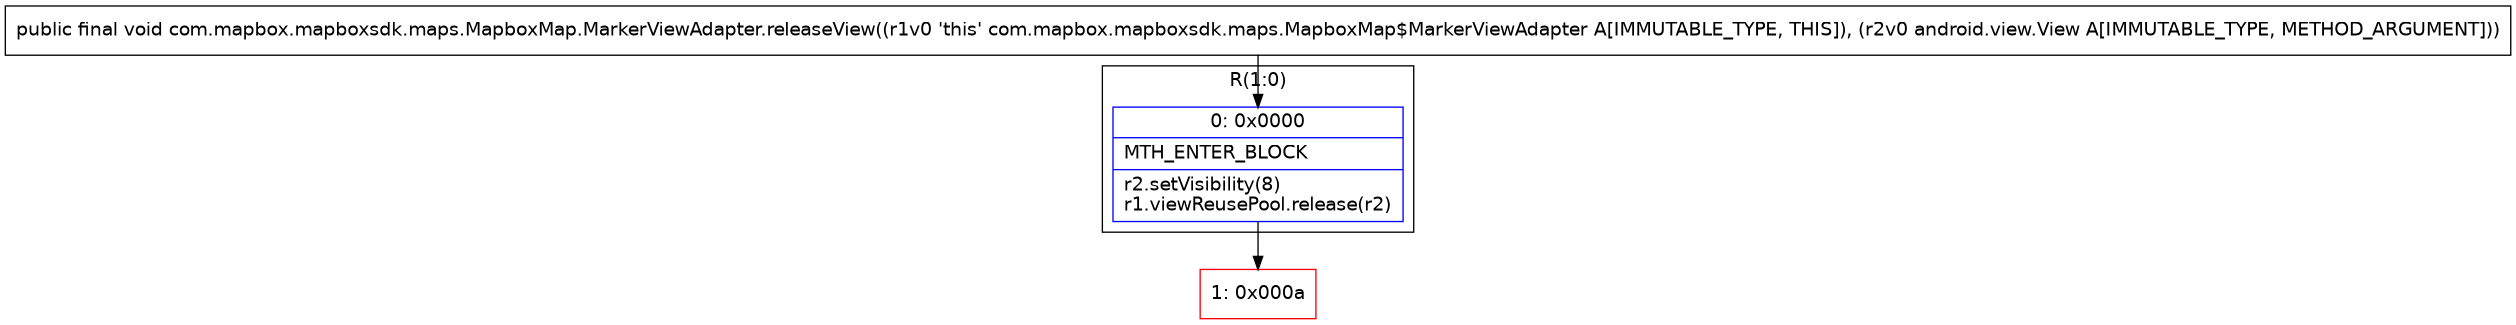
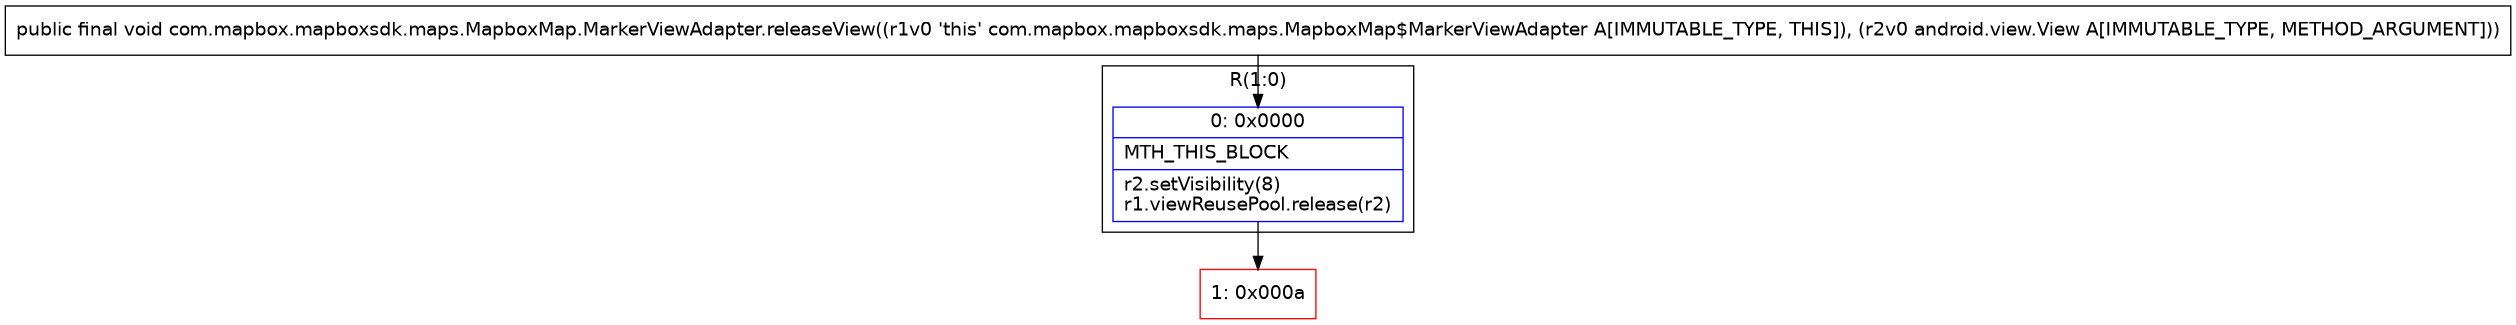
node "0: 0x0000": text "MTH_ENTER_BLOCK" -> "MTH_THIS_BLOCK"
